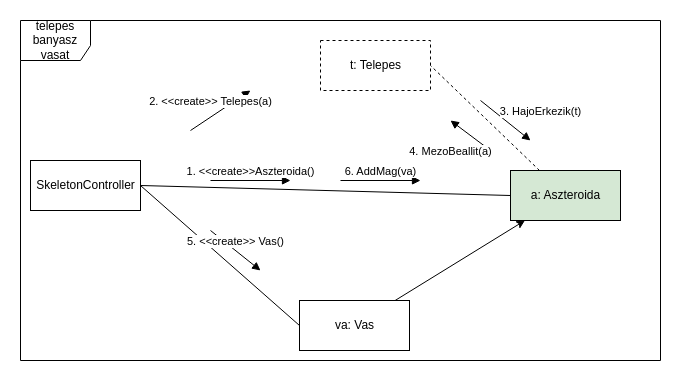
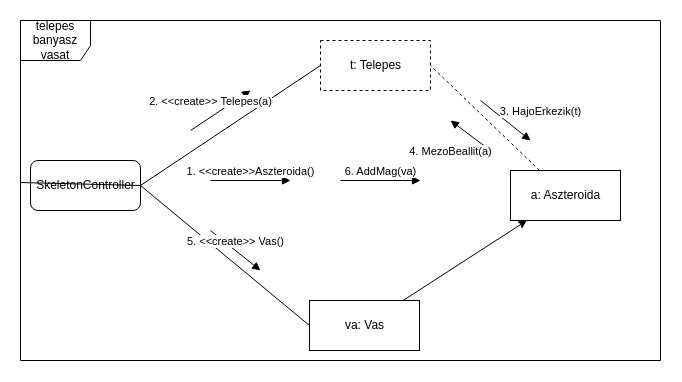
edge "t: Telepes" -- "SkeletonController": added
node "SkeletonController": shape rectangle -> rounded rectangle
edge "SkeletonController" -- "a: Aszteroida": now "SkeletonController" -- "telepes banyasz vasat"
node "a: Aszteroida": fillcolor #d5e8d4 -> #ffffff
node "va: Vas": moved (355, 326) -> (365, 326)
